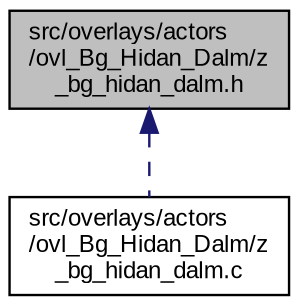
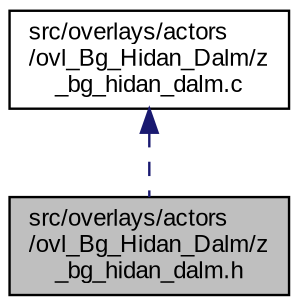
edge "src/overlays/actors /ovl_Bg_Hidan_Dalm/z _bg_hidan_dalm.c" -> "src/overlays/actors /ovl_Bg_Hidan_Dalm/z _bg_hidan_dalm.h": reversed
